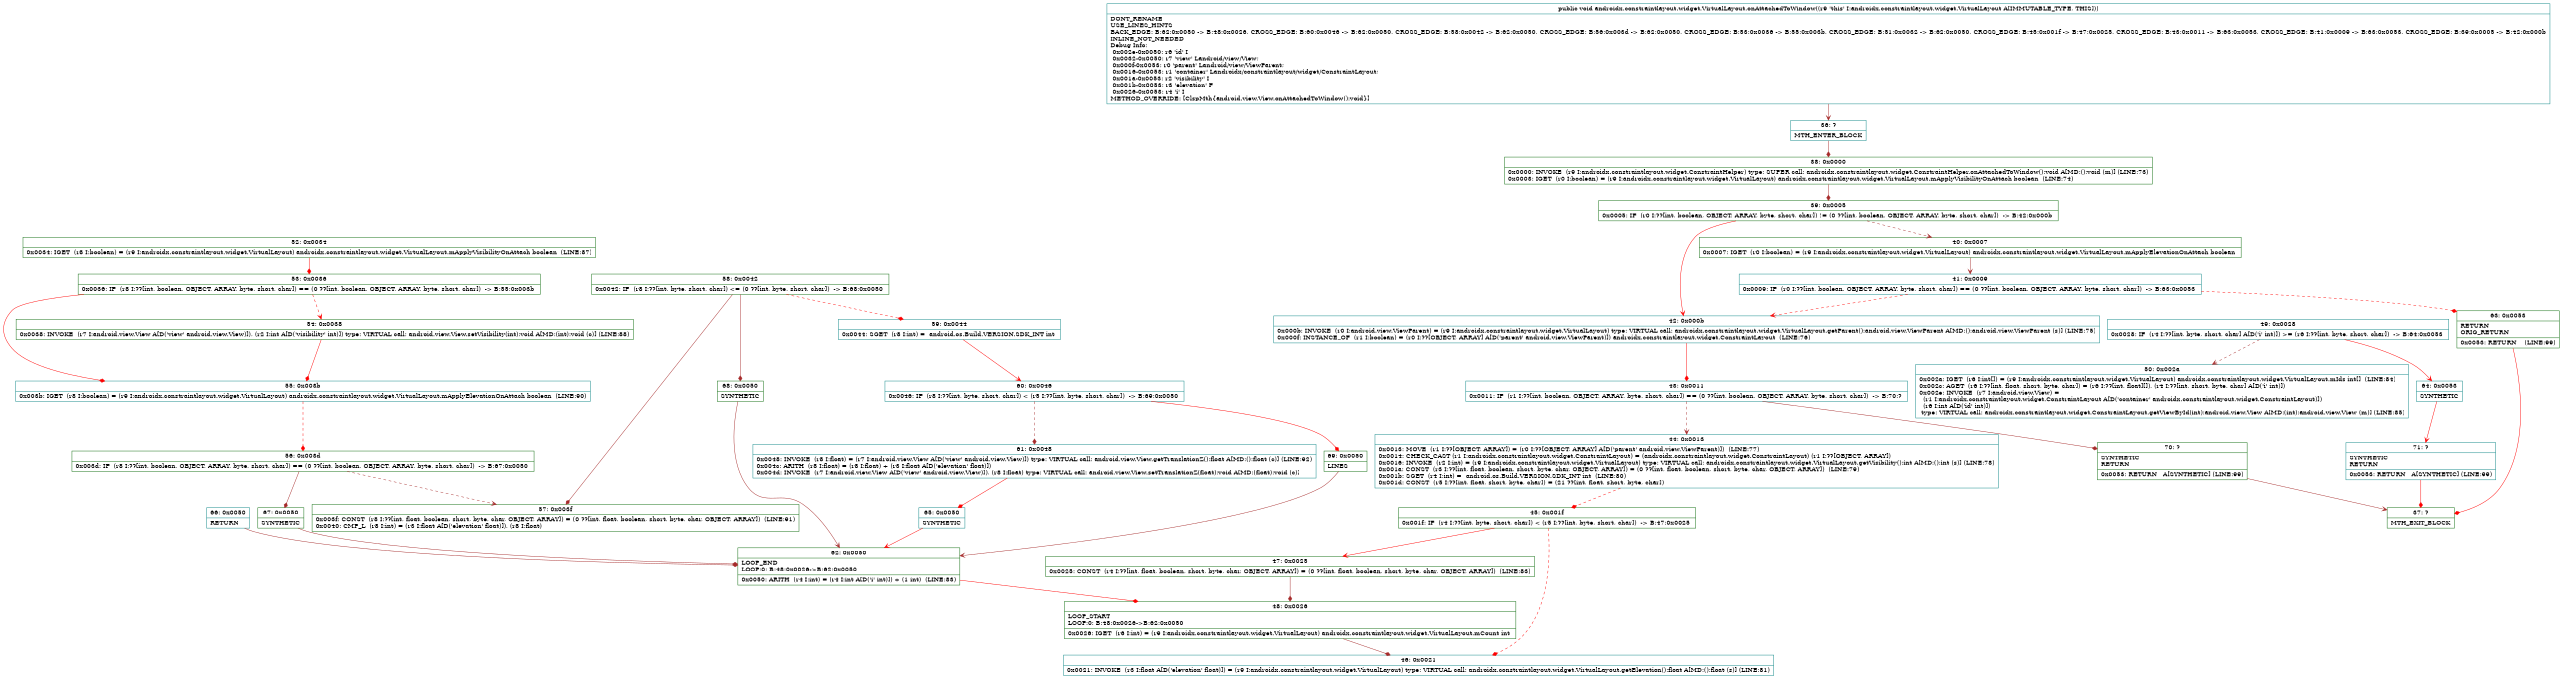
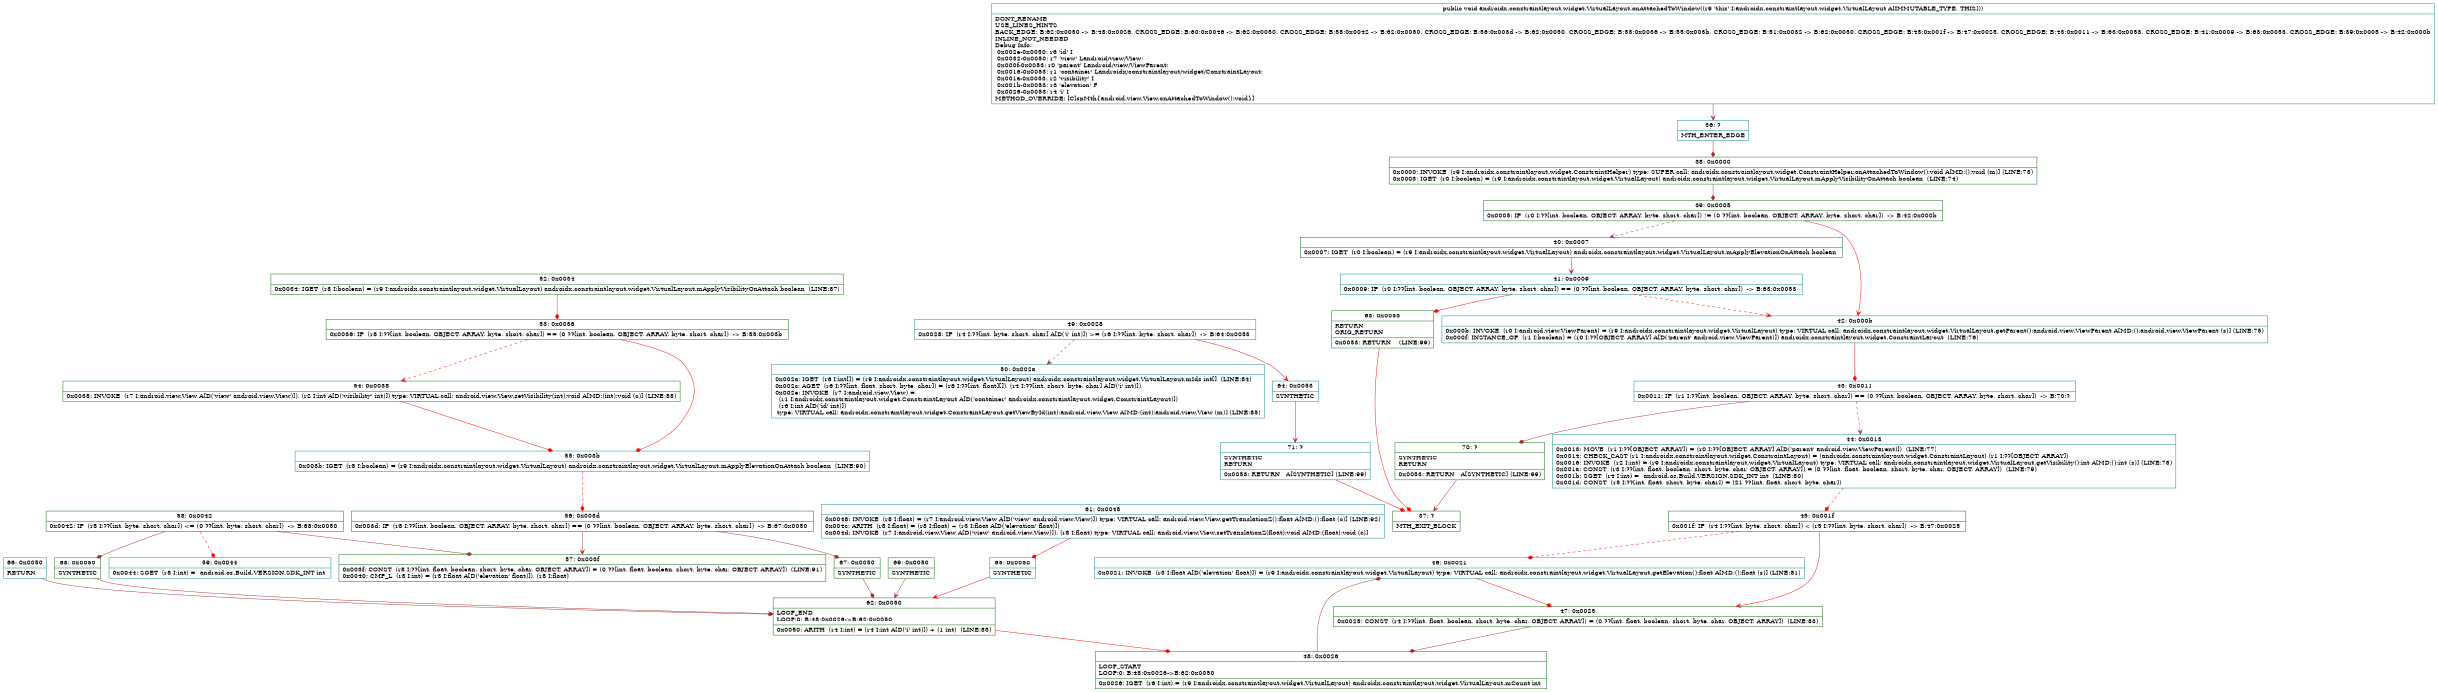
node "36: ?": text "MTH_ENTER_BLOCK" -> "MTH_ENTER_EDGE"
edge "41: 0x0009" -> "63: 0x0053": style dashed -> solid
node "60: 0x0046": removed
node "69: 0x0050": text "LINES" -> "SYNTHETIC"
edge "56: 0x003d" -> "57: 0x003f": style dashed -> solid
edge "46: 0x0021" -> "47: 0x0025": added
